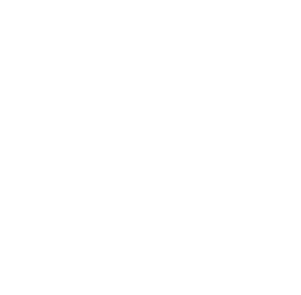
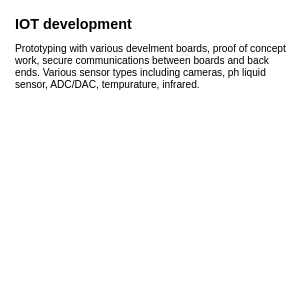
node "IOT developmentPrototyping with various develment boards, proof of concept work, secure communications between boards and back ends. Various sensor types including cameras, ph liquid sensor, ADC/DAC, tempurature, infrared.": added
